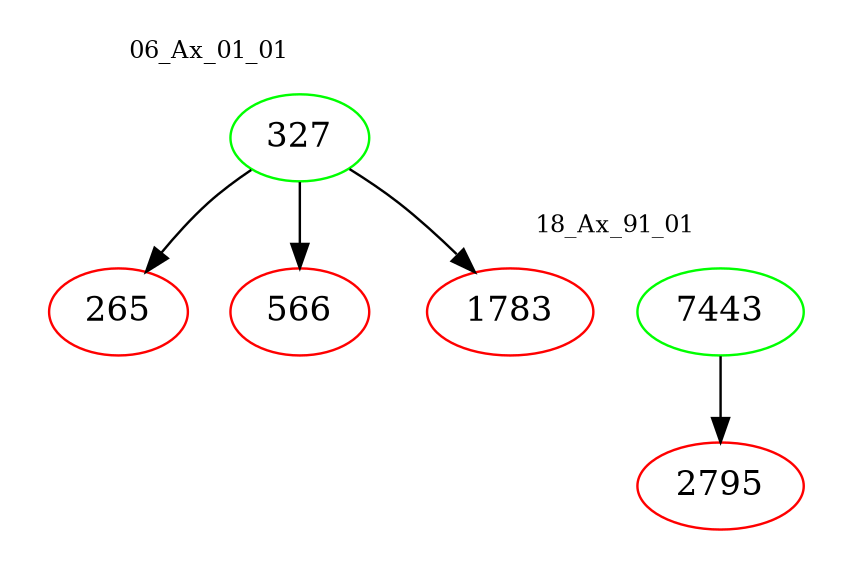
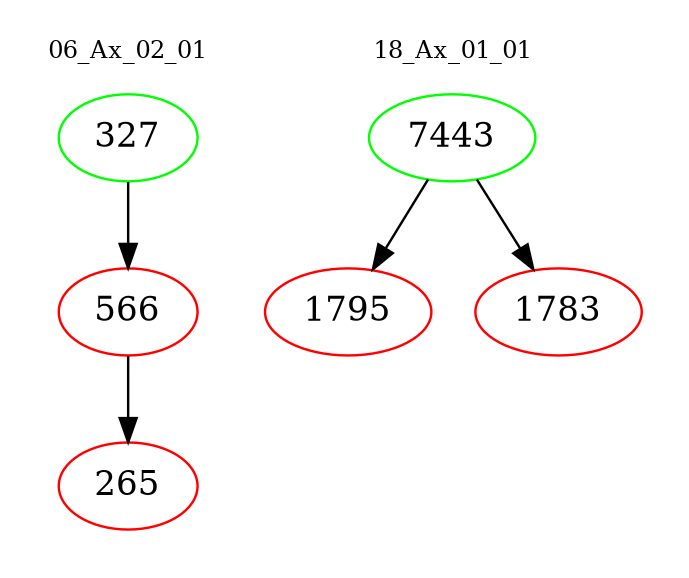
cluster "06_Ax_01_01": label "06_Ax_01_01" -> "06_Ax_02_01"
edge "327" -> "265": now "566" -> "265"
edge "327" -> "1783": now "7443" -> "1783"
cluster "18_Ax_91_01": label "18_Ax_91_01" -> "18_Ax_01_01"
node "2795": label "2795" -> "1795"
